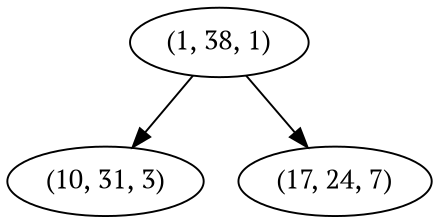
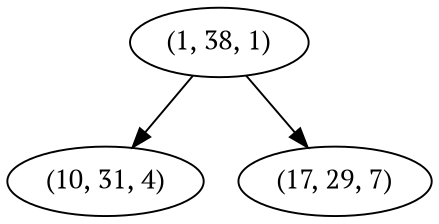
node "(10, 31, 3)": label "(10, 31, 3)" -> "(10, 31, 4)"
node "(17, 24, 7)": label "(17, 24, 7)" -> "(17, 29, 7)"
